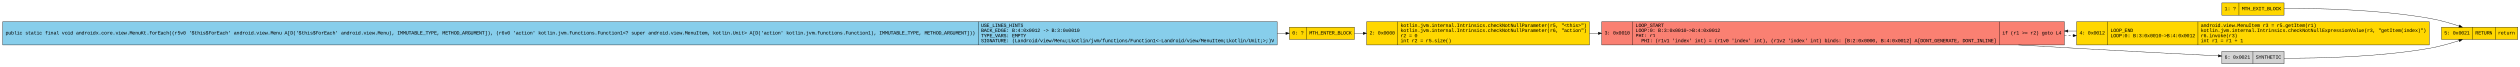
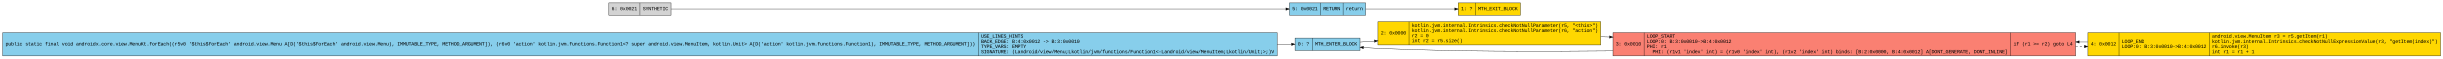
edge "1: ?" -> "5: 0x0021": reversed
node "0: ?": fillcolor gold -> skyblue
node "5: 0x0021": fillcolor gold -> skyblue
edge "3: 0x0010" -> "6: 0x0021": now "3: 0x0010" -> "0: ?"
